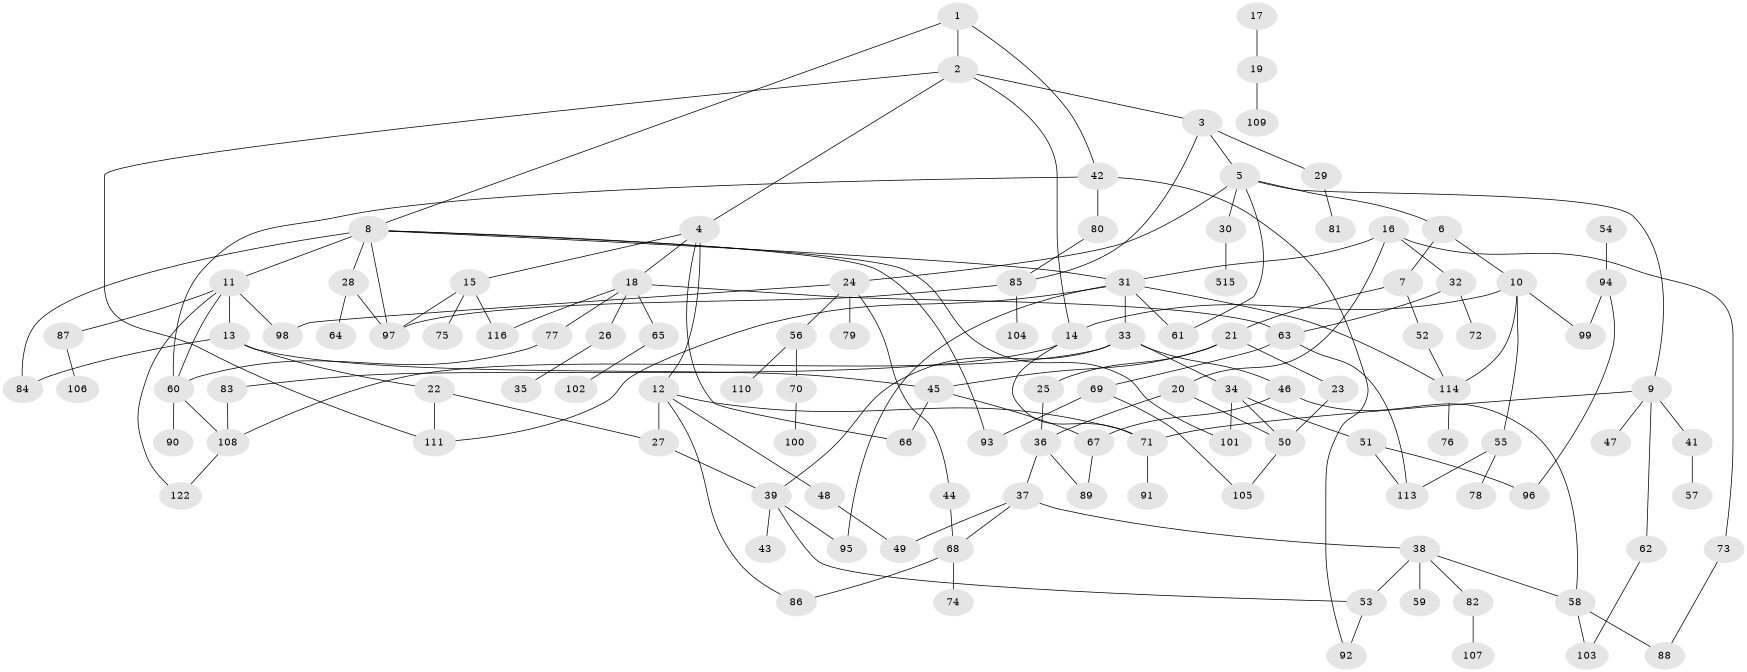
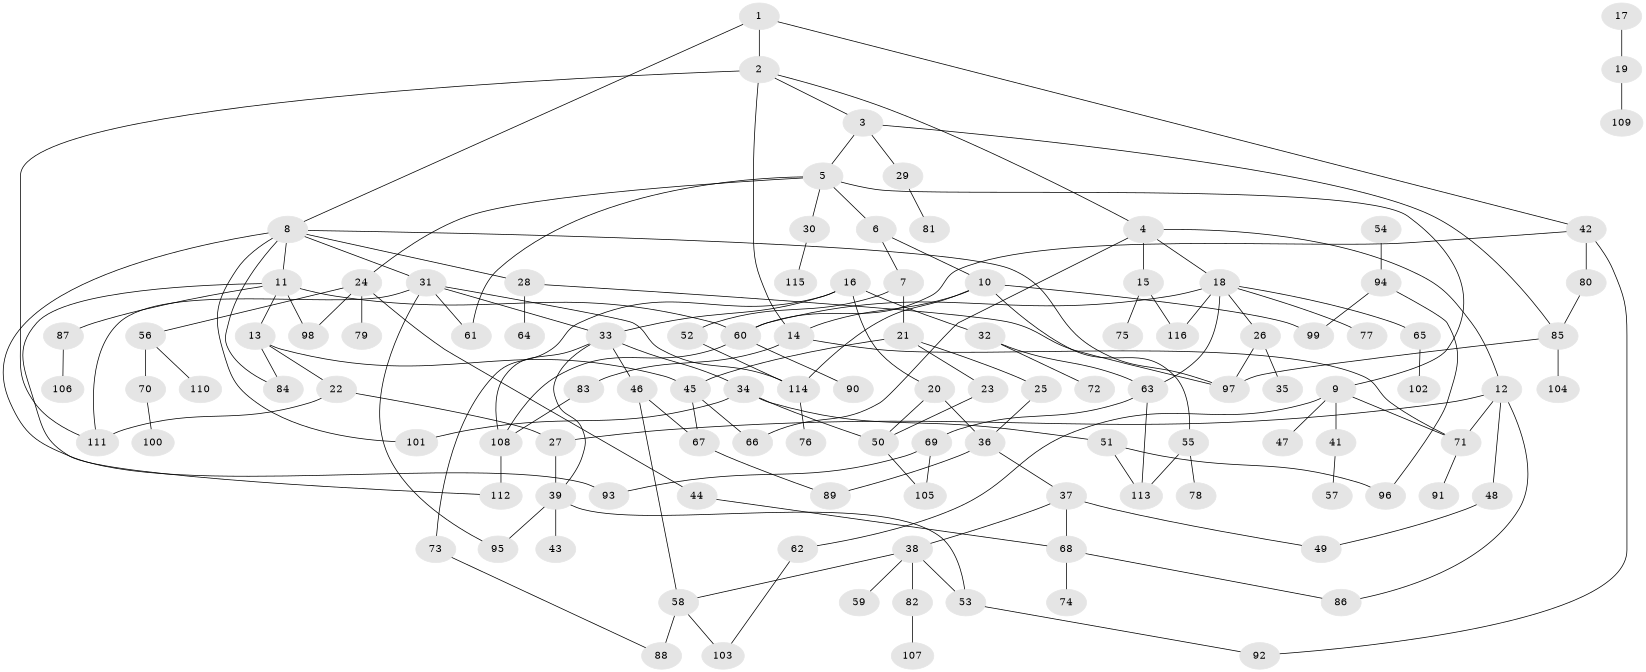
edge "16" -- "31": now "16" -- "33"
node "515": label "515" -> "115"
edge "15" -- "97": now "26" -- "97"
edge "77" -- "60": now "18" -- "60"
node "122": label "122" -> "112"
